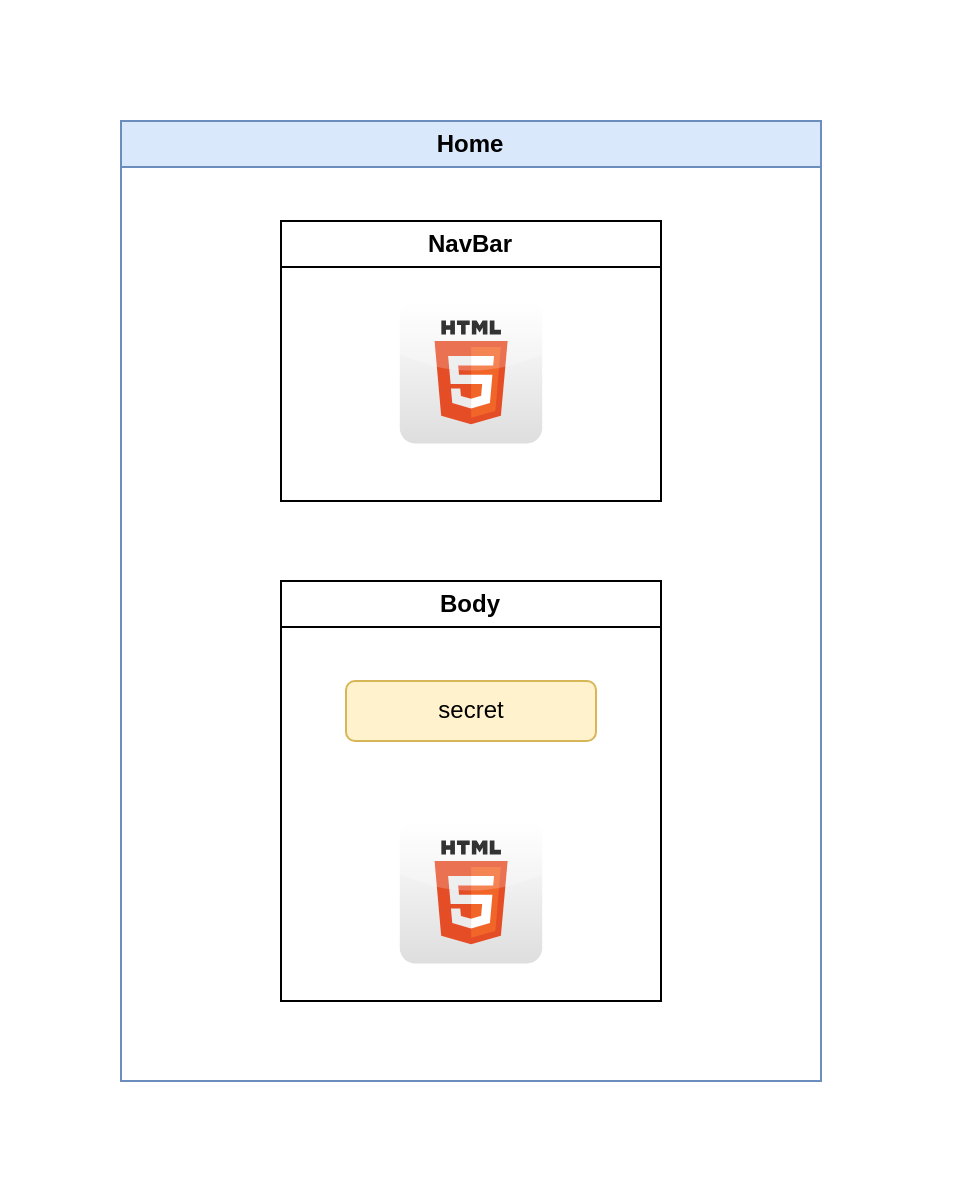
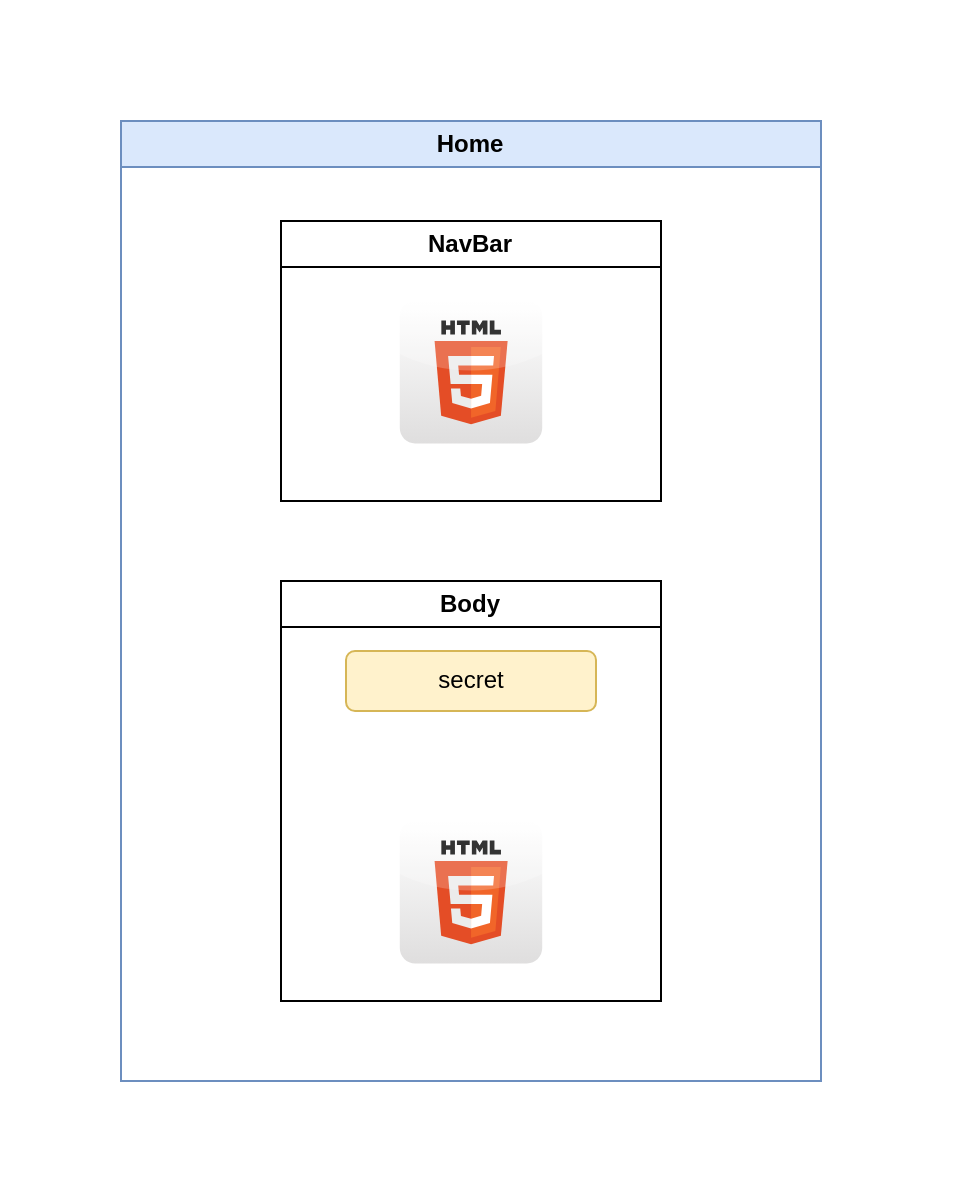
node "secret": moved (471, 711) -> (471, 681)
